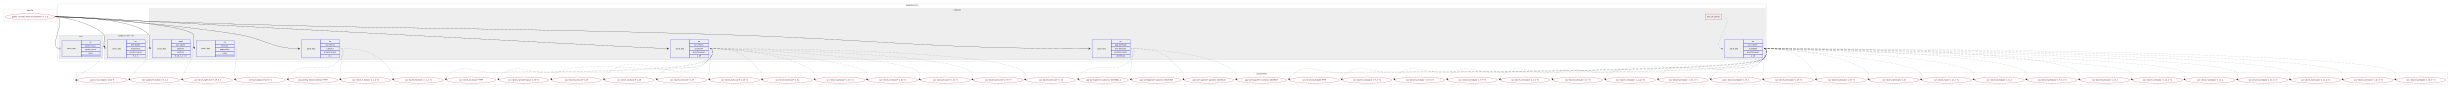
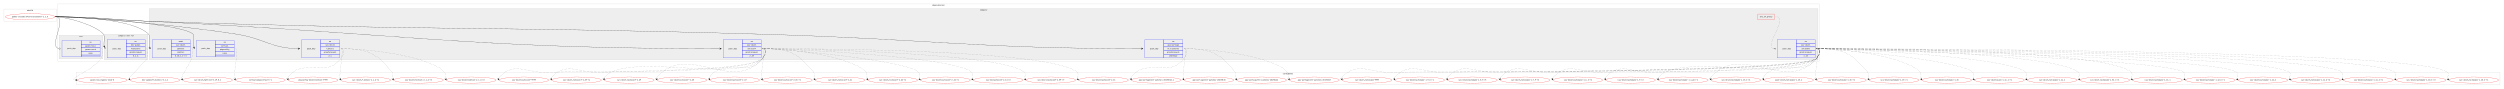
node "sys-devel/libtool-2.4.6-r4": added
node "sys-devel/greaterequal-2.69-r4": label "sys-devel/greaterequal-2.69-r4" -> "sys-devel/autoconf-2.69-r4"
